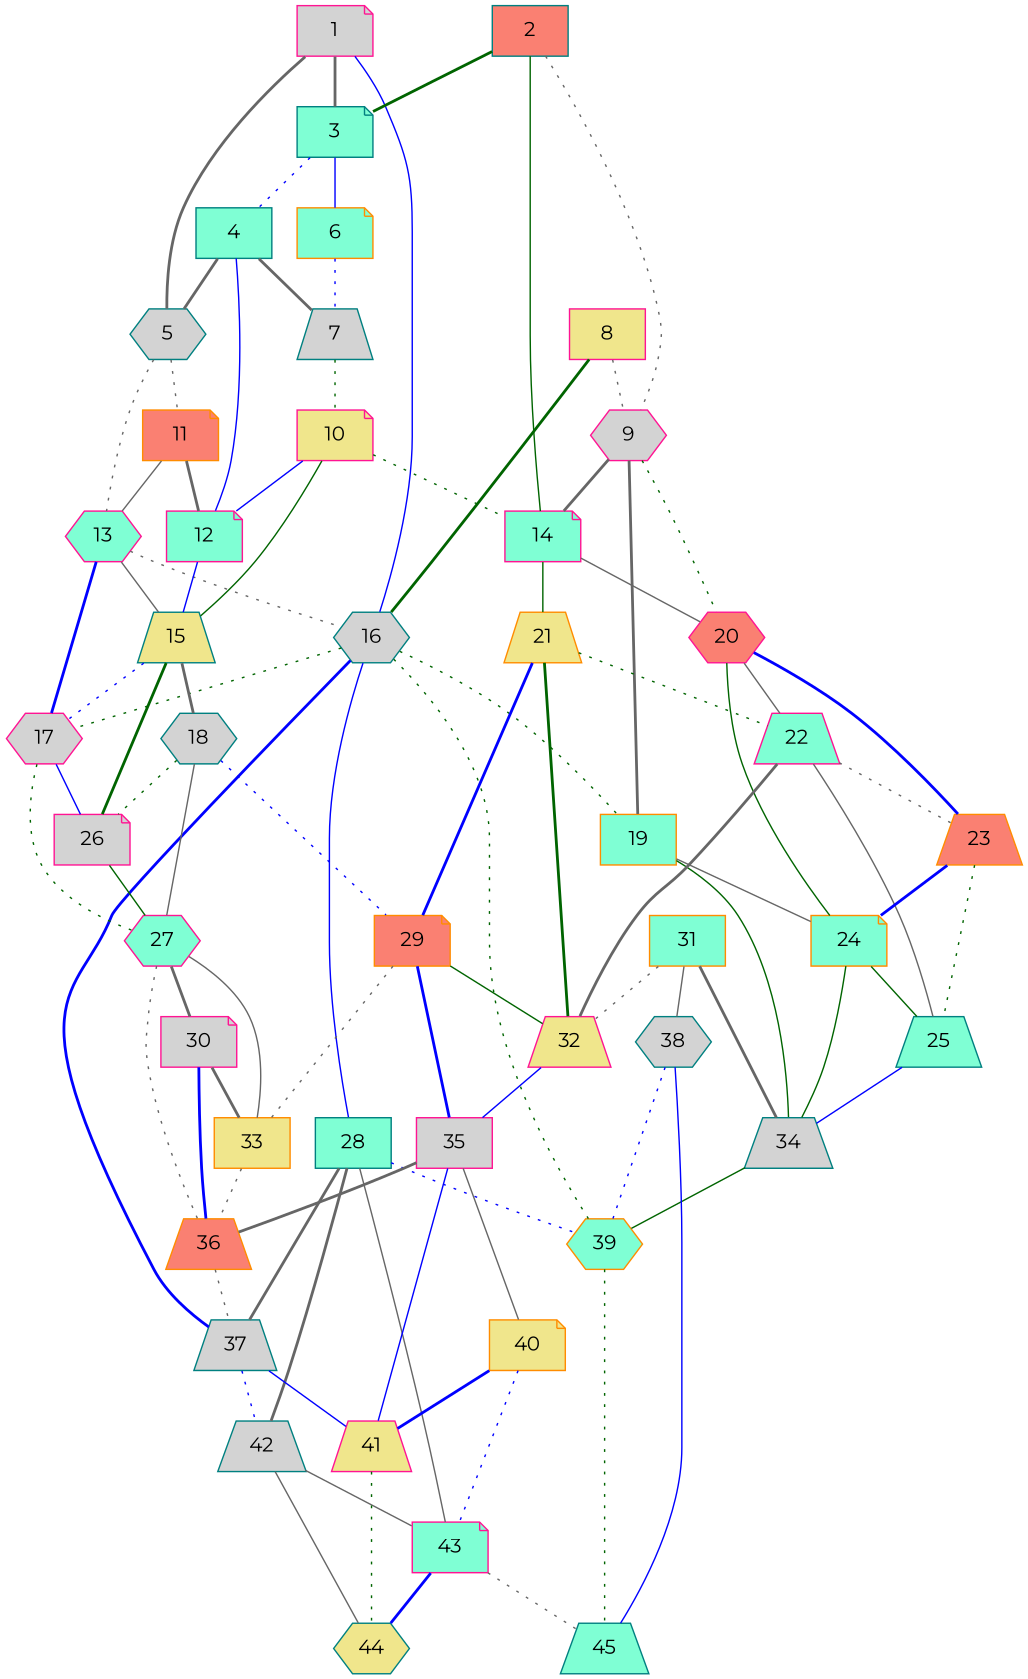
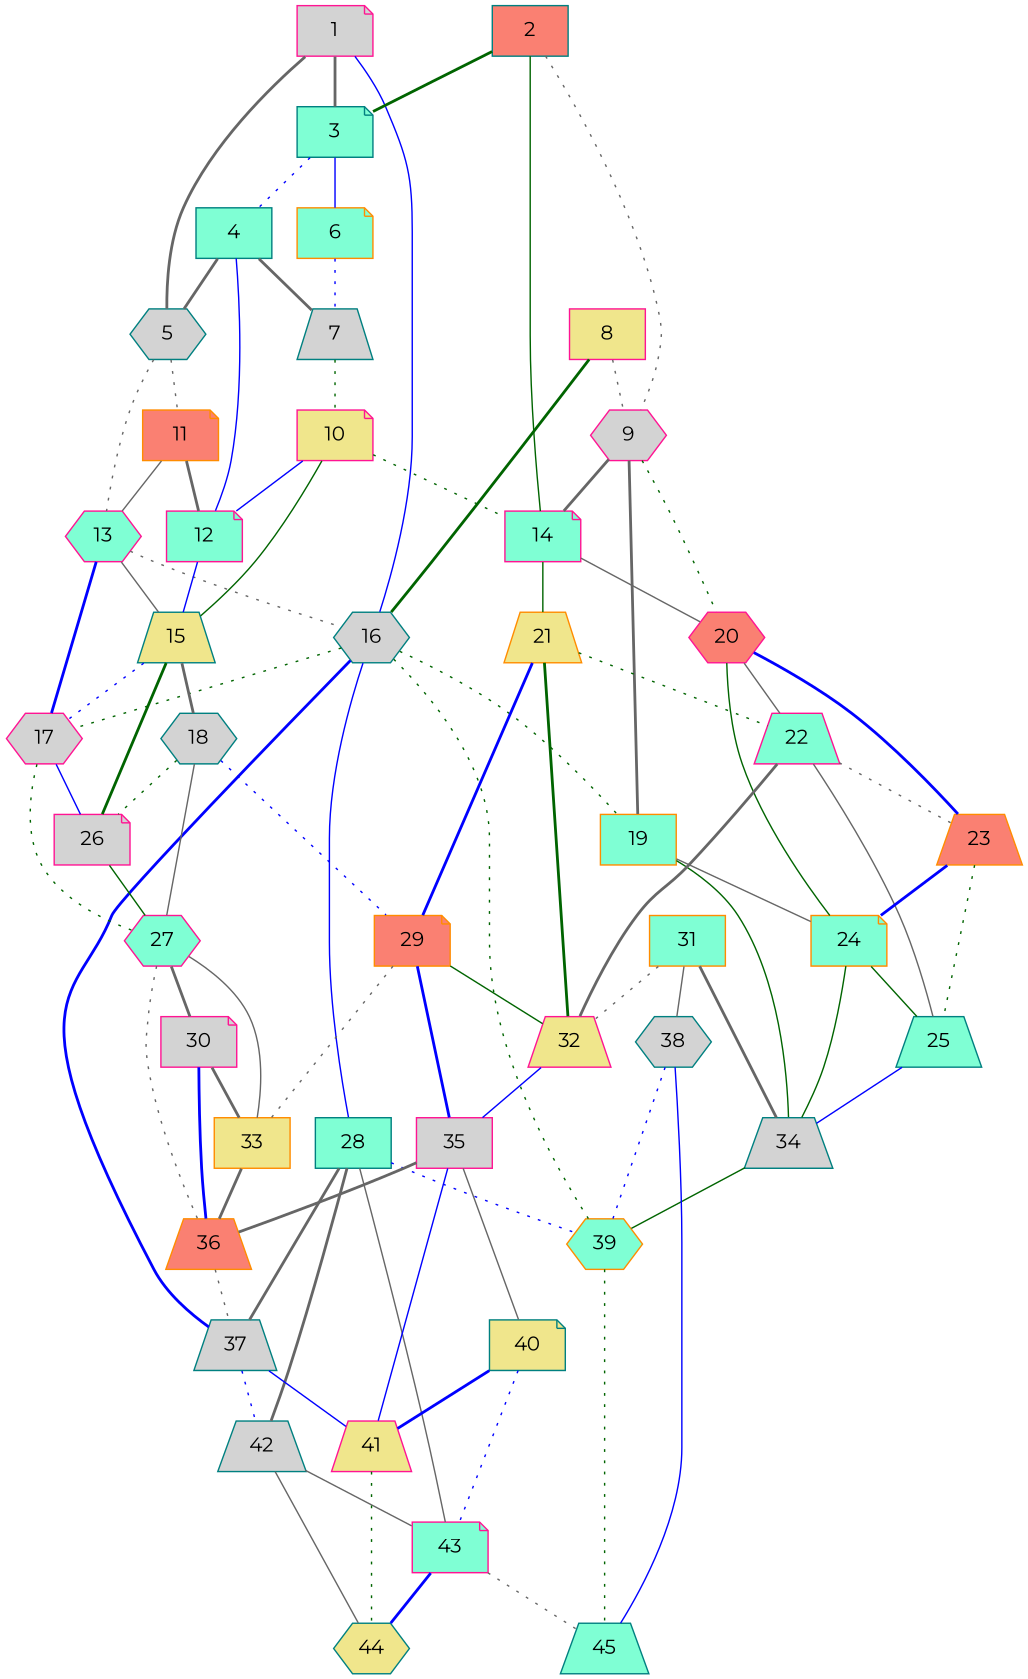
edge "33" -- "36": style dotted -> bold
node "40": color darkorange -> teal
